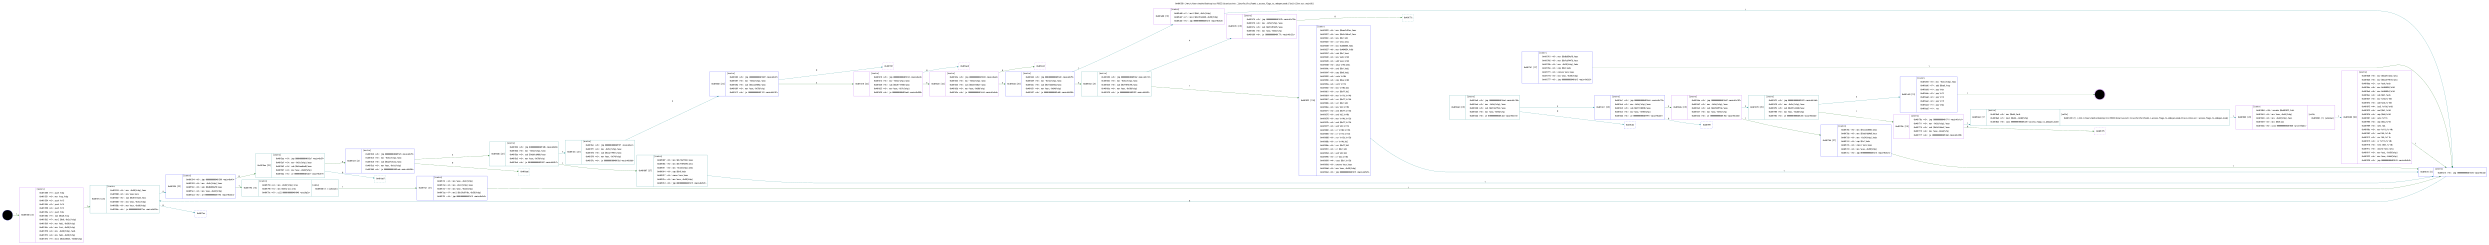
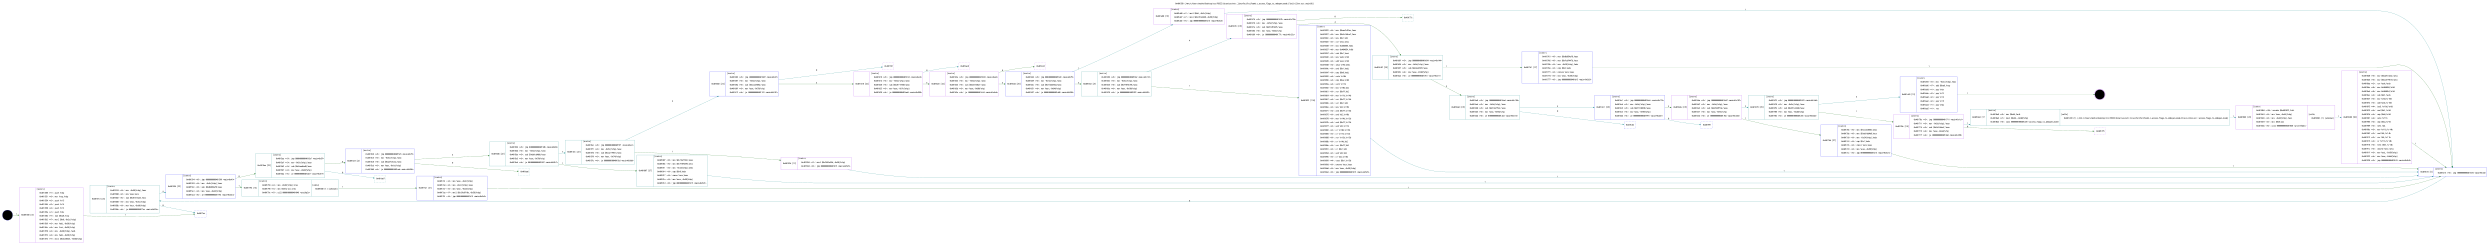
node "0x40168f [25]": added
node "0x40192d [12]": added
edge "0x401550 [45]" -> "0x40157d [23]": now "0x401550 [45]" -> "0x4017ec"
